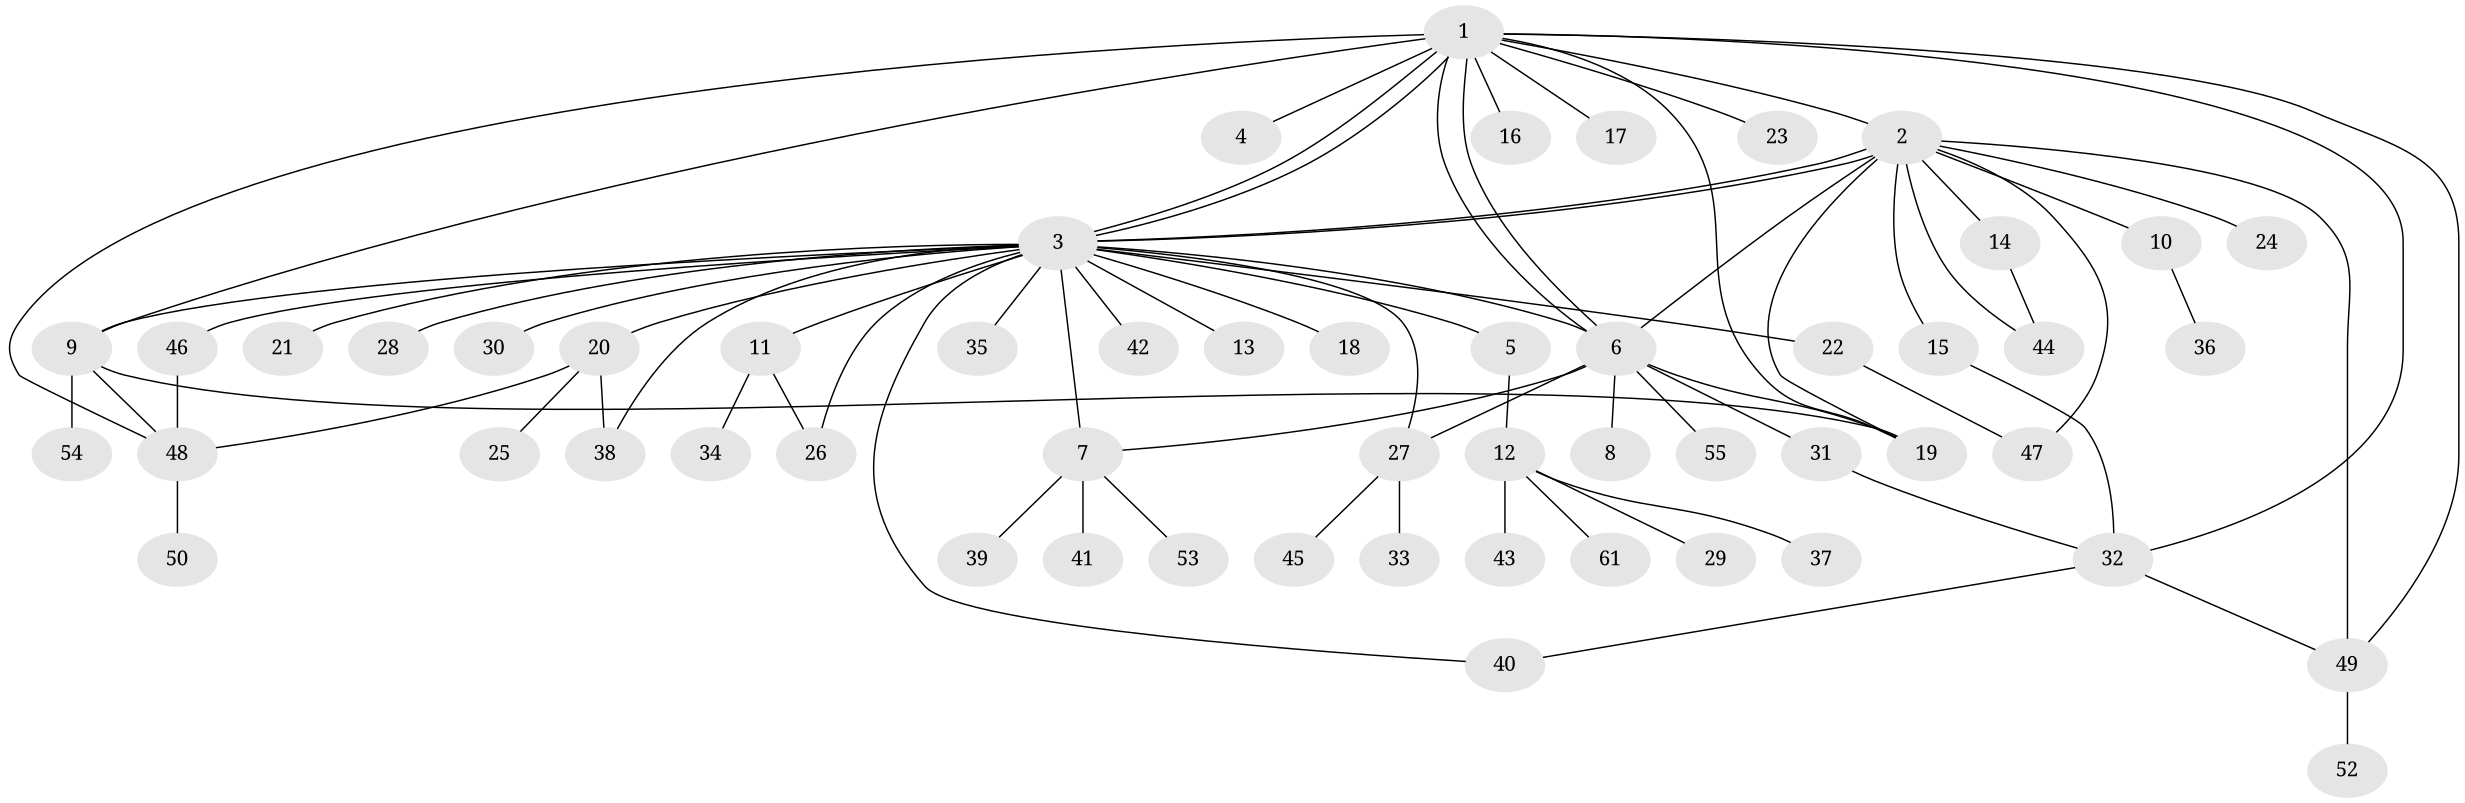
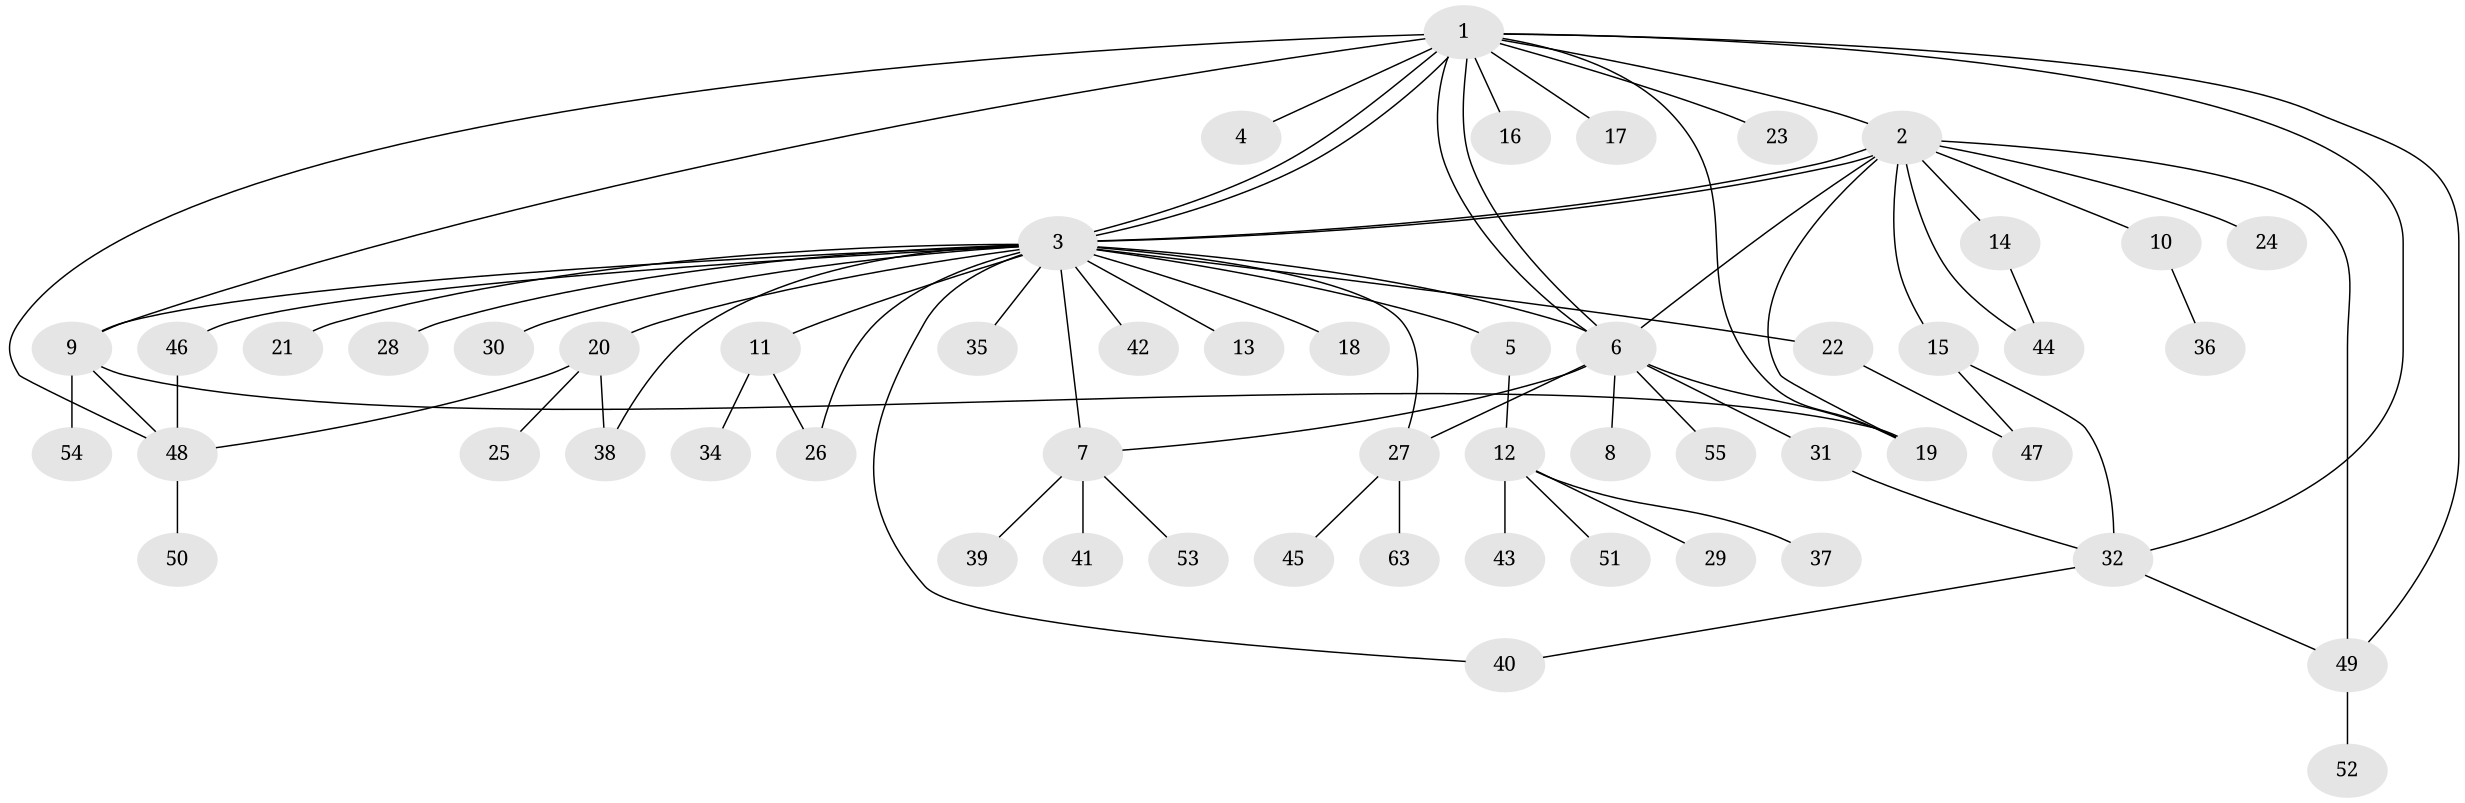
edge "2" -- "47": now "15" -- "47"
node "33": label "33" -> "63"
node "61": label "61" -> "51"
